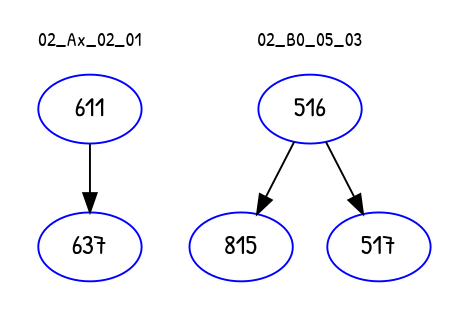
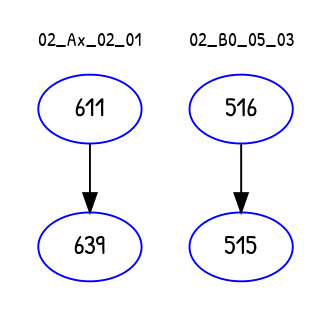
node "637": label "637" -> "639"
node "815": label "815" -> "515"
node "517": removed
